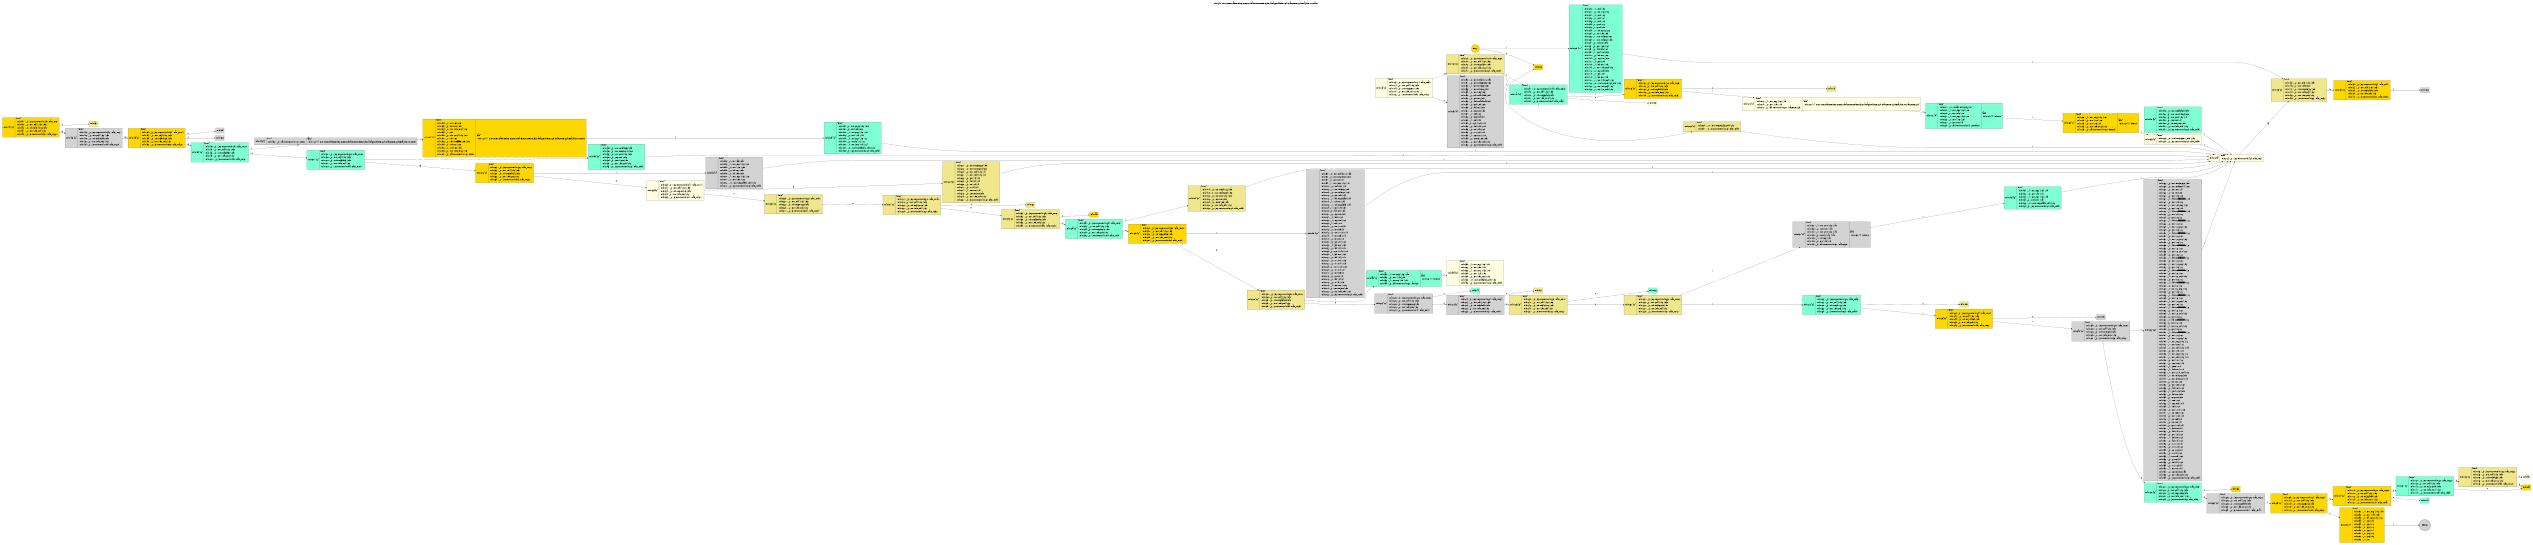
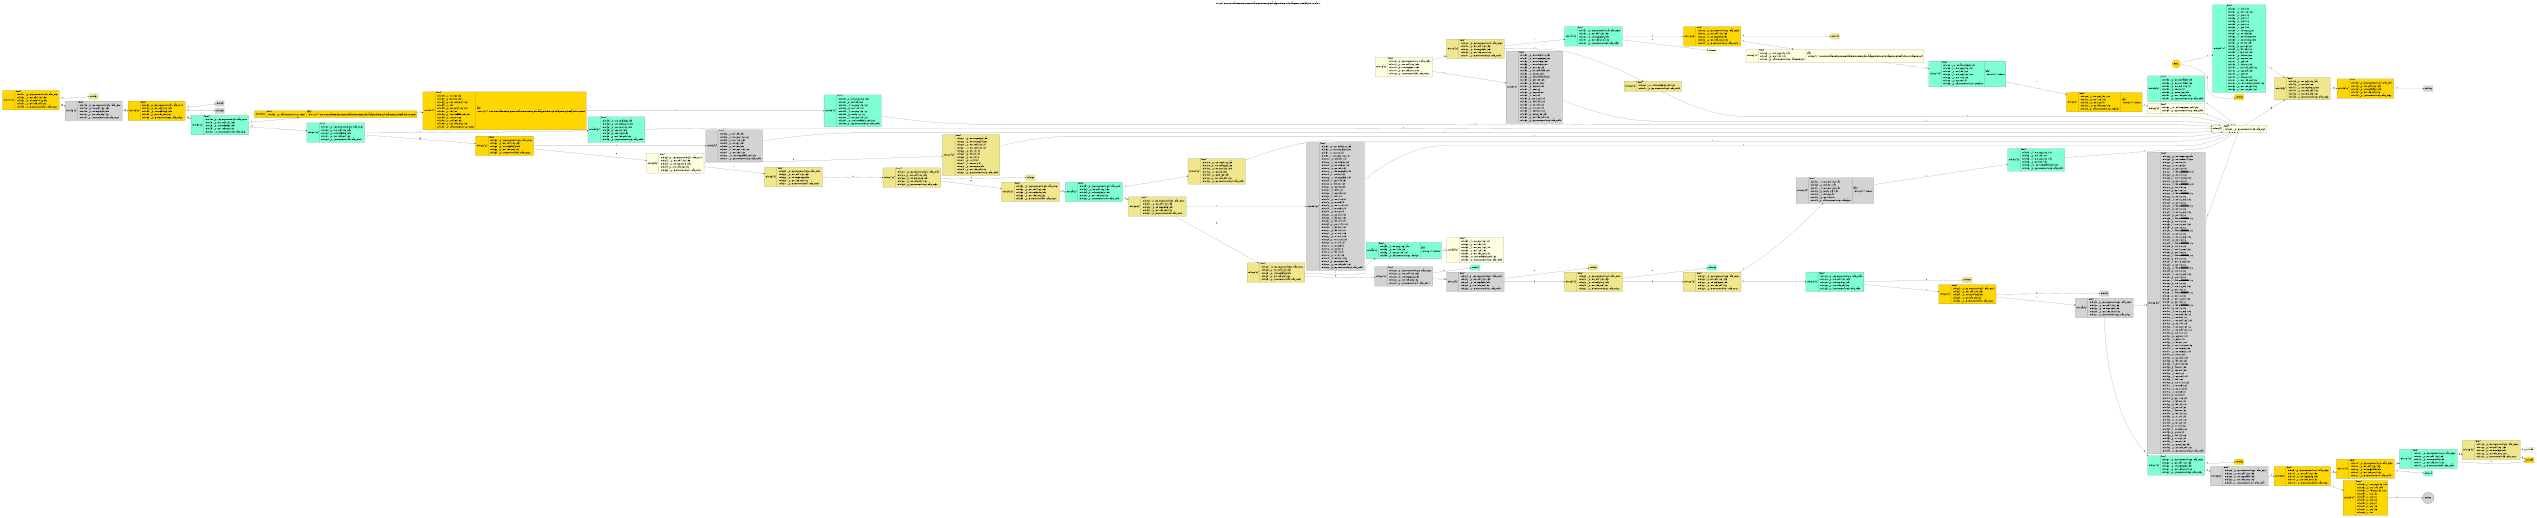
edge "0x401f92 [91]" -> "0x401cc3": now "0x401f92 [91]" -> "0x40216f [5]"
node "0x401b98 [5]": fillcolor lightgrey -> gold
node "0x401aa0": removed
node "0x4015cb [28]": fillcolor gold -> khaki
